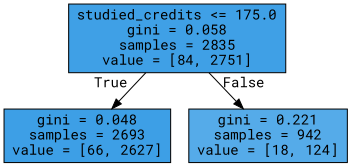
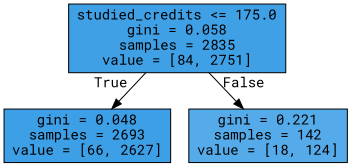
node "gini = 0.221 samples = 942 value = [18, 124]": label "gini = 0.221 samples = 942 value = [18, 124]" -> "gini = 0.221 samples = 142 value = [18, 124]"
